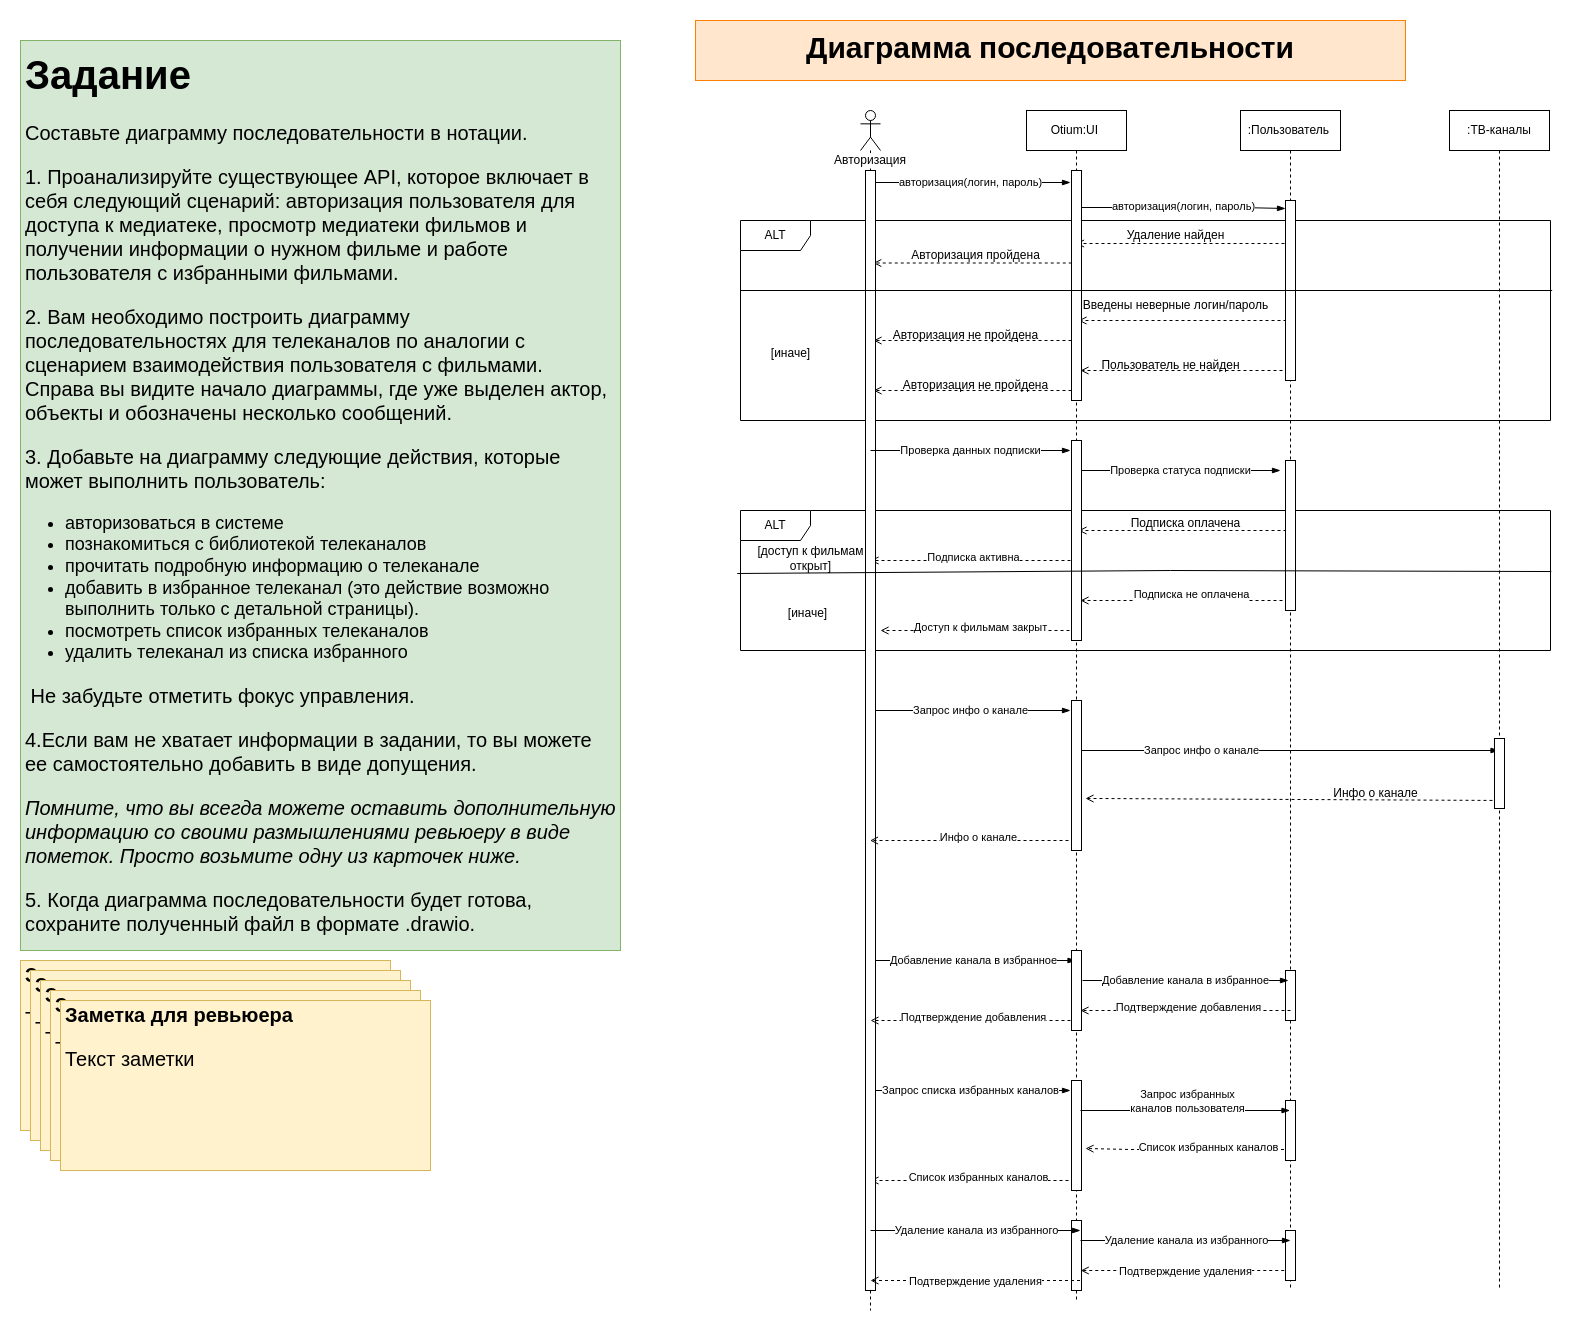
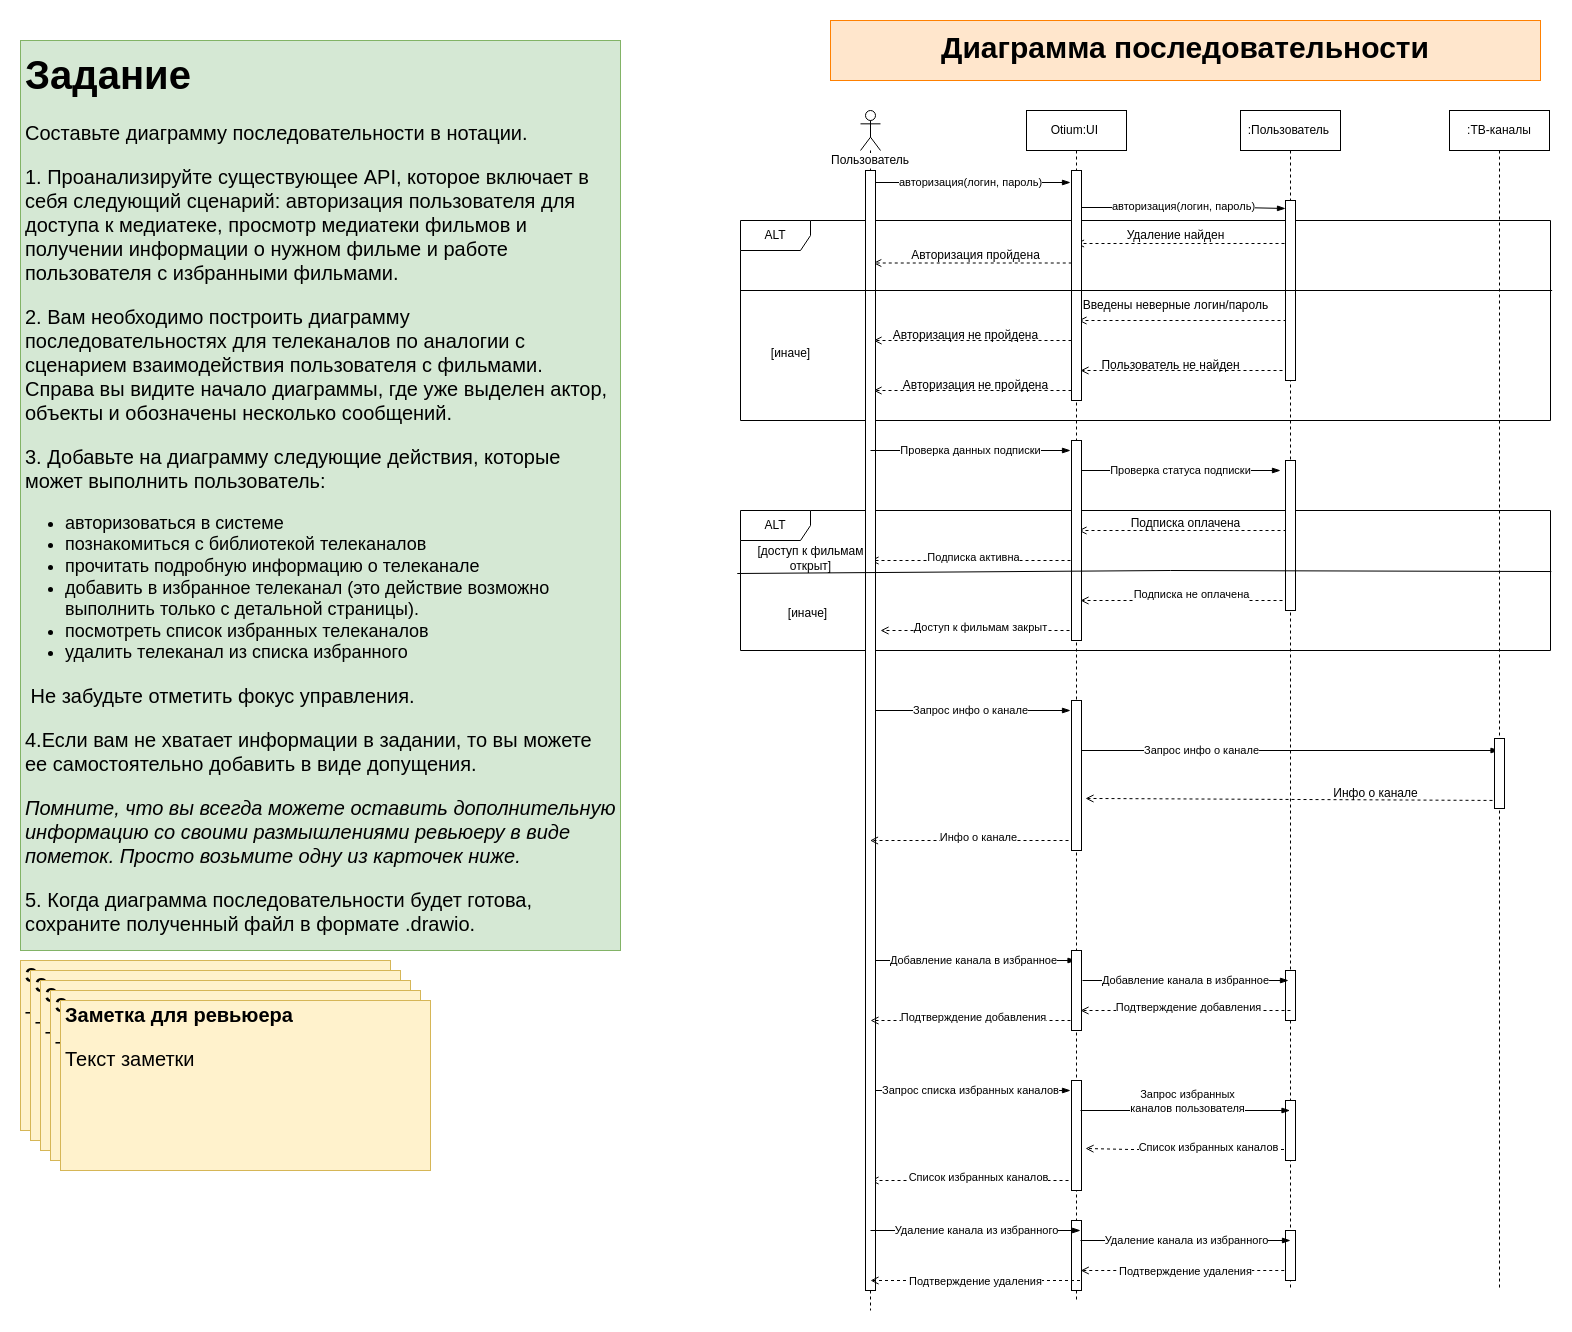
node "Диаграмма последовательности": moved (1051, 51) -> (1186, 51)
node "Авторизация": label "Авторизация" -> "Пользователь"
